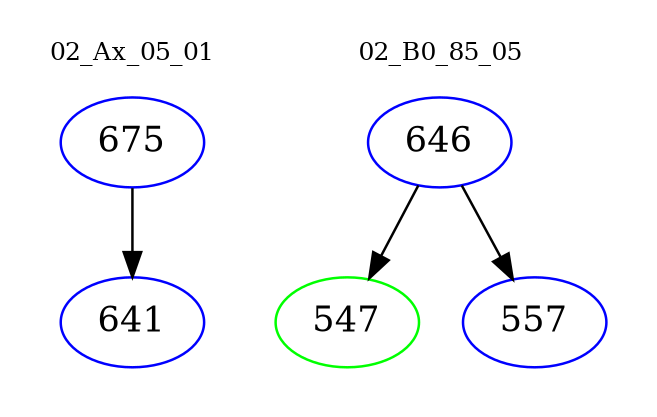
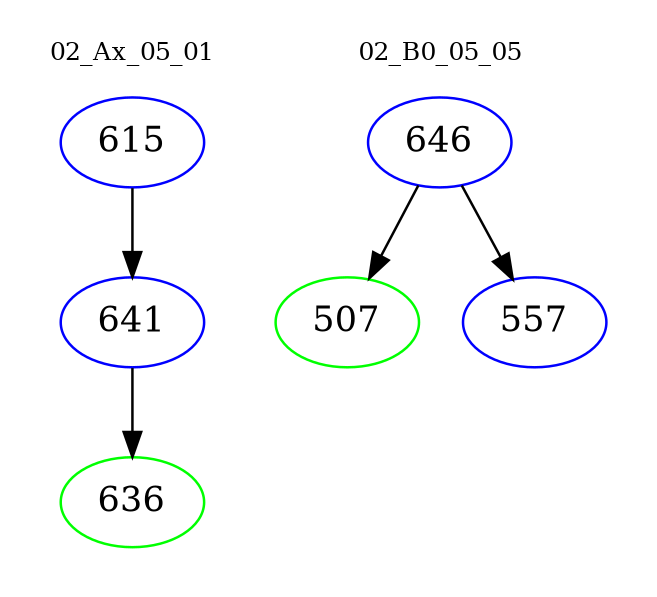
cluster "02_B0_85_05": label "02_B0_85_05" -> "02_B0_05_05"
node "675": label "675" -> "615"
node "547": label "547" -> "507"
node "636": added
